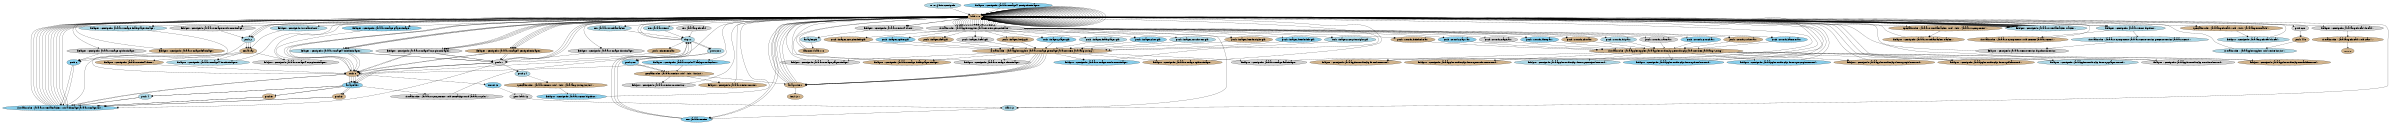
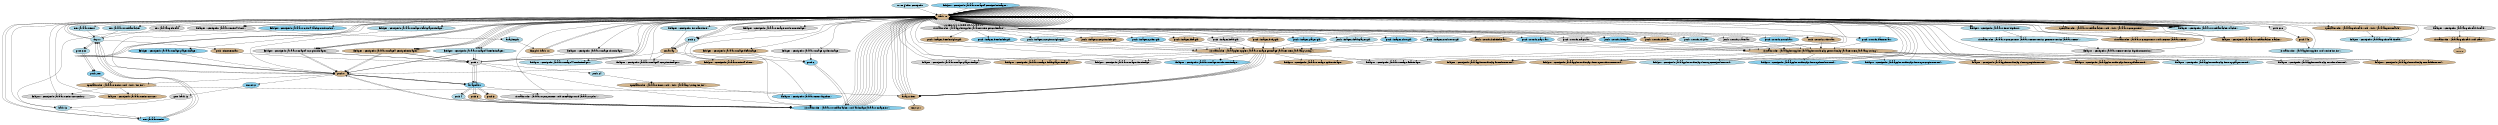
edge "load.r r0" -> "new java.lang.Thread": added
node "hammer.i load.r r0": label "hammer.i load.r r0" -> "ifcmplt.i load.r r0"
edge "fieldget <centipedo: java.awt.Color[] background_colors>" -> "specialinvoke <java.awt.Point: void <init>(int,int)>": now "push 0" -> "specialinvoke <java.awt.Point: void <init>(int,int)>"
